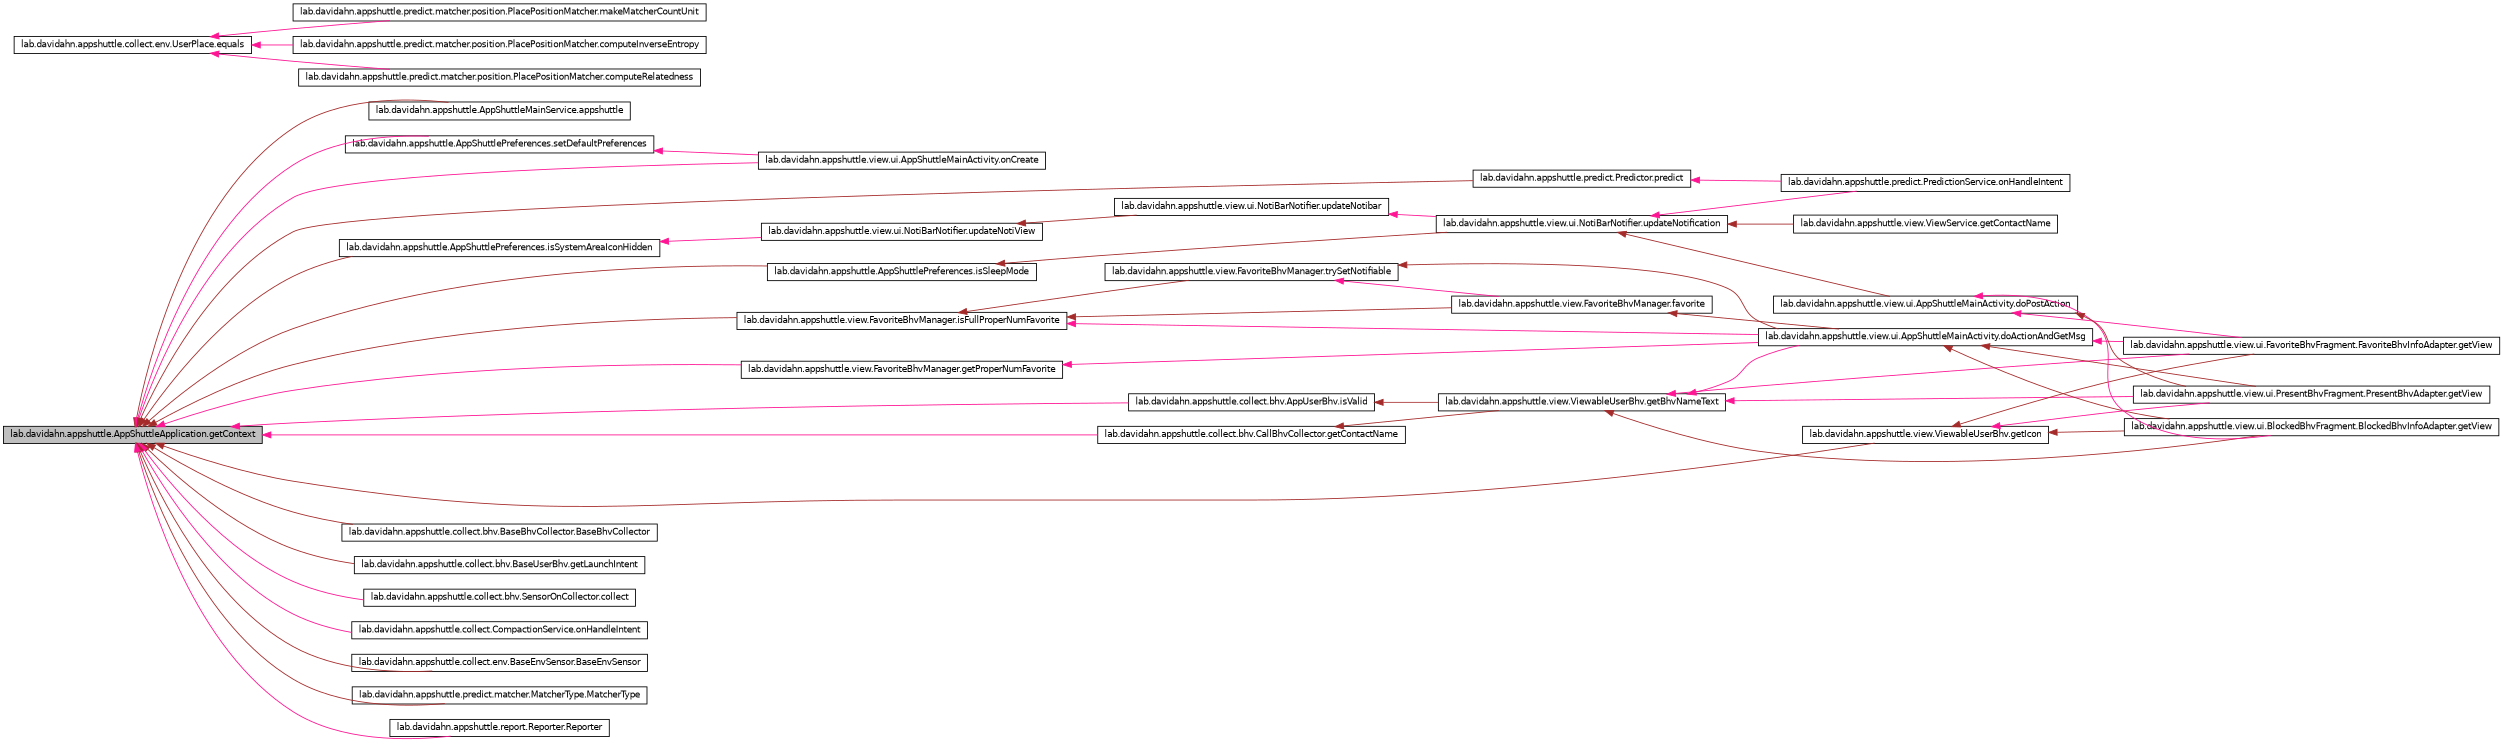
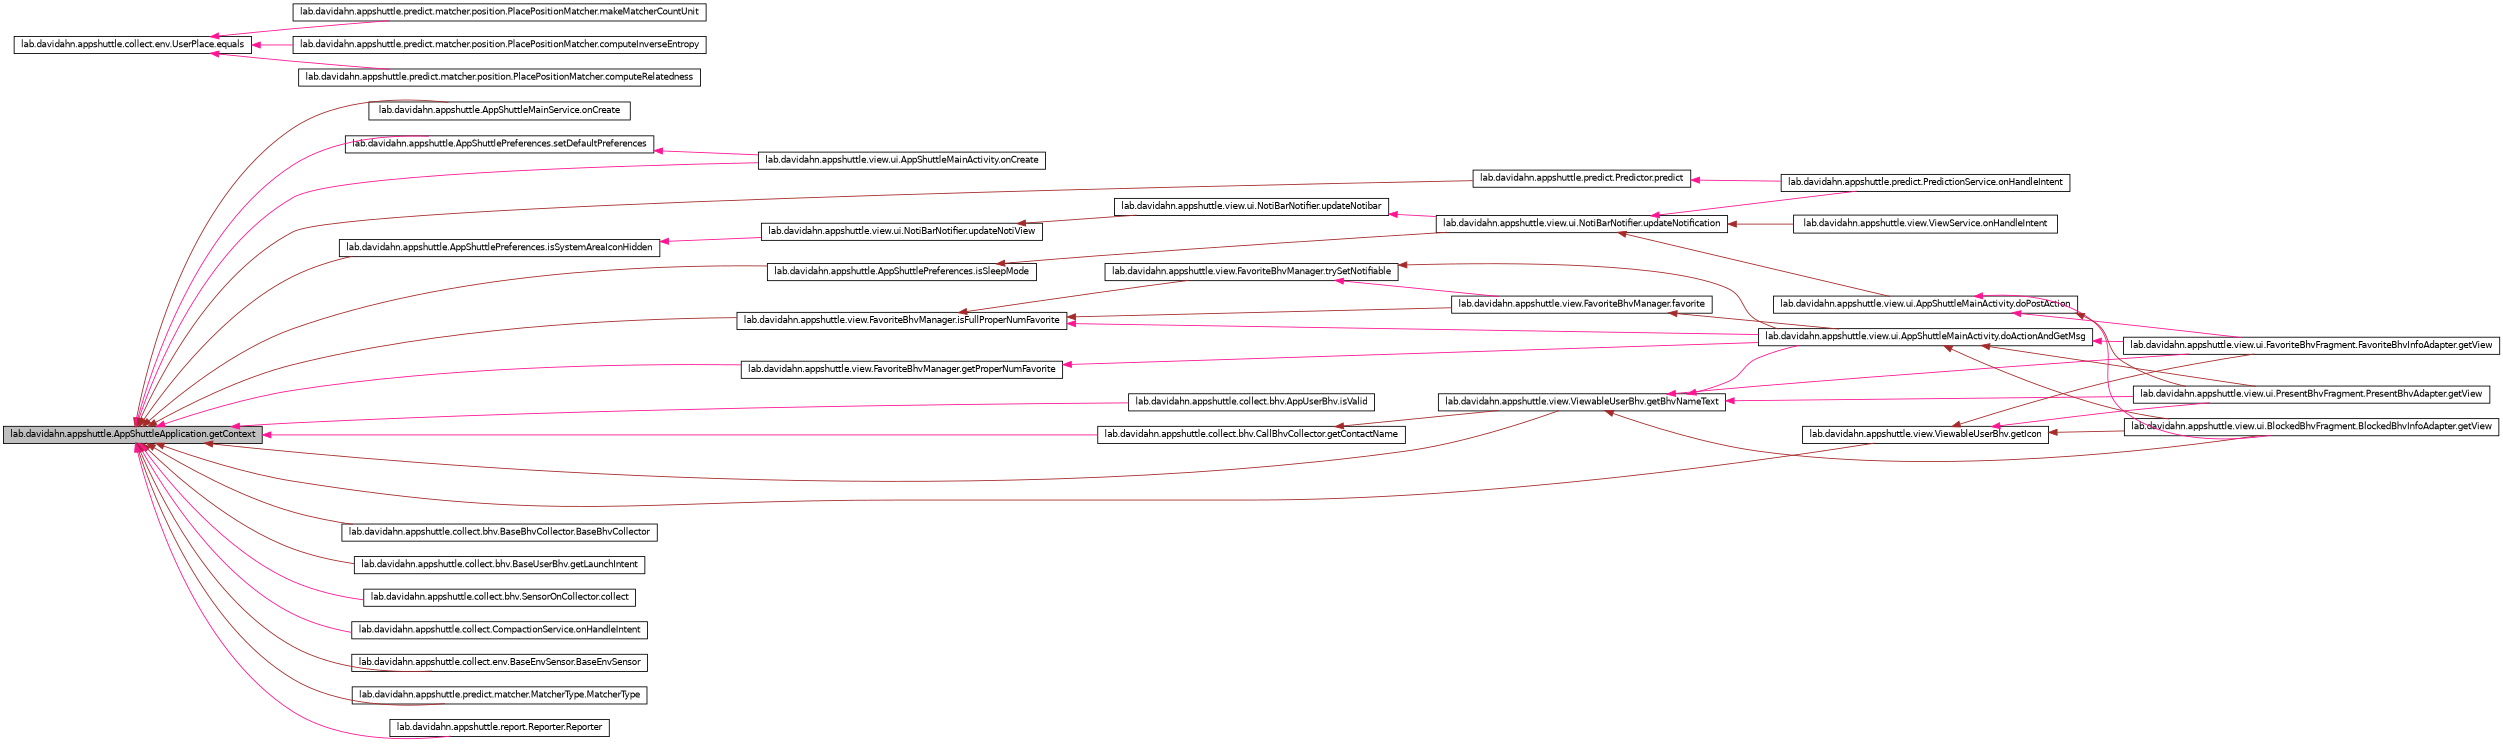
node "lab.davidahn.appshuttle.AppShuttleMainService.appshuttle": label "lab.davidahn.appshuttle.AppShuttleMainService.appshuttle" -> "lab.davidahn.appshuttle.AppShuttleMainService.onCreate"
node "lab.davidahn.appshuttle.view.ViewService.getContactName": label "lab.davidahn.appshuttle.view.ViewService.getContactName" -> "lab.davidahn.appshuttle.view.ViewService.onHandleIntent"
edge "lab.davidahn.appshuttle.view.ViewableUserBhv.getBhvNameText" -> "lab.davidahn.appshuttle.collect.bhv.AppUserBhv.isValid": now "lab.davidahn.appshuttle.view.ViewableUserBhv.getBhvNameText" -> "lab.davidahn.appshuttle.AppShuttleApplication.getContext"
